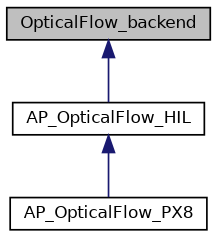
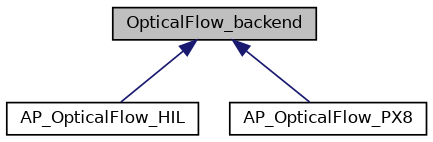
edge "AP_OpticalFlow_PX8" -> "AP_OpticalFlow_HIL": now "AP_OpticalFlow_PX8" -> "OpticalFlow_backend"
